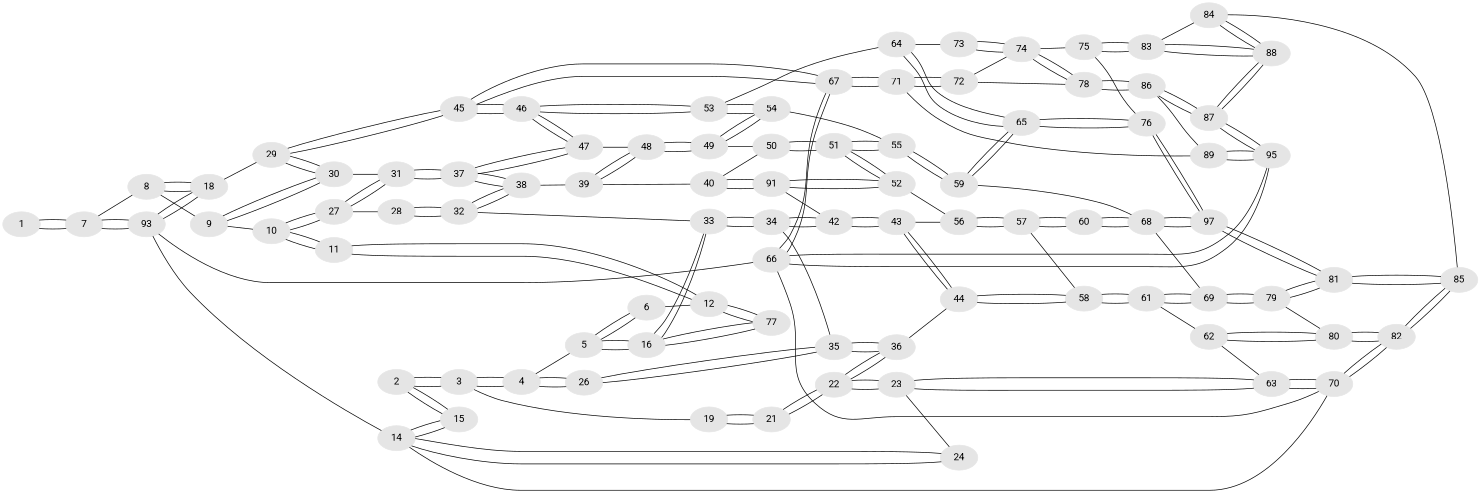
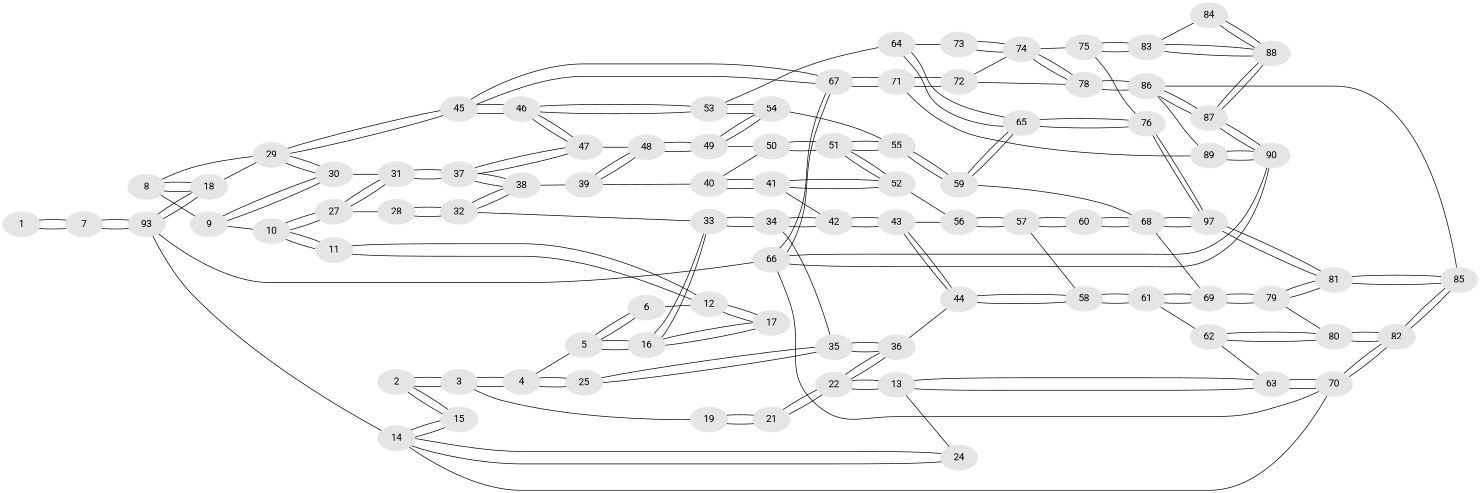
edge "84" -- "85": now "86" -- "85"
node "95": label "95" -> "90"
node "91": label "91" -> "41"
edge "8" -- "7": now "8" -- "29"
node "77": label "77" -> "17"
node "26": label "26" -> "25"
node "23": label "23" -> "13"
